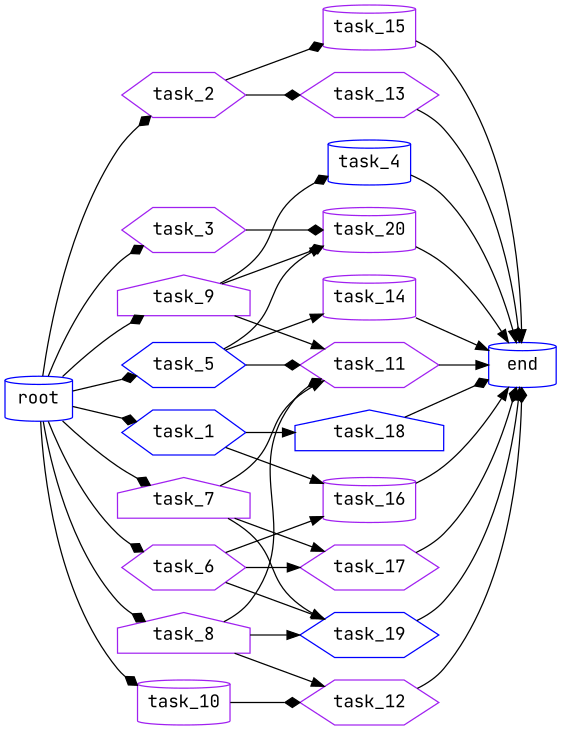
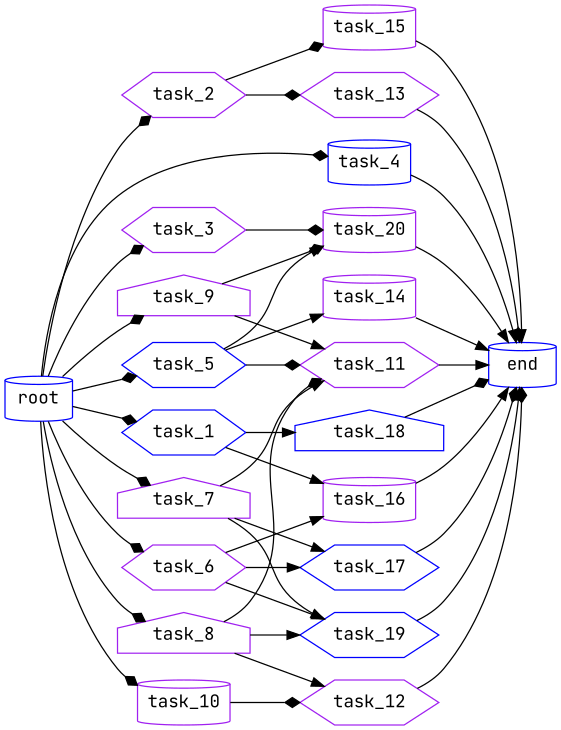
edge "task_9" -> "task_4": now "root" -> "task_4"
node "task_17": color purple -> blue
